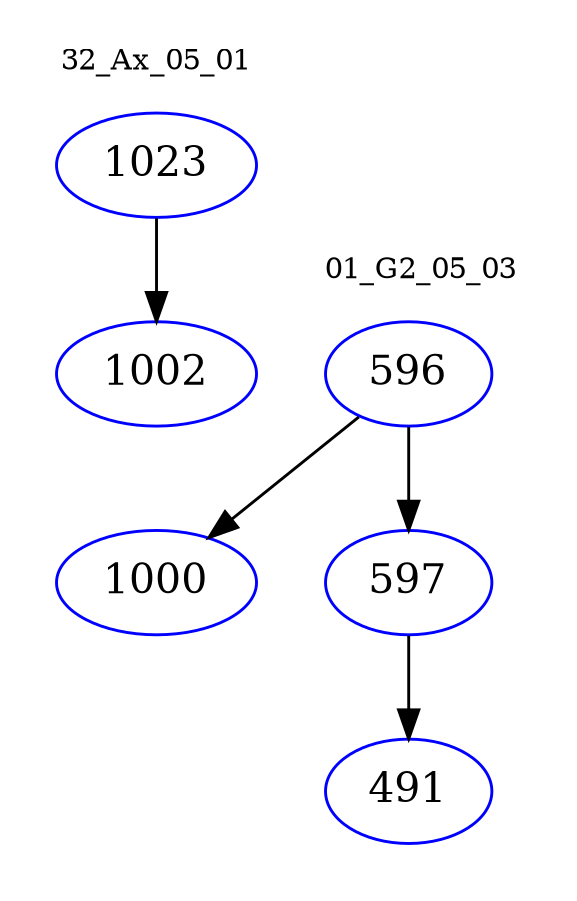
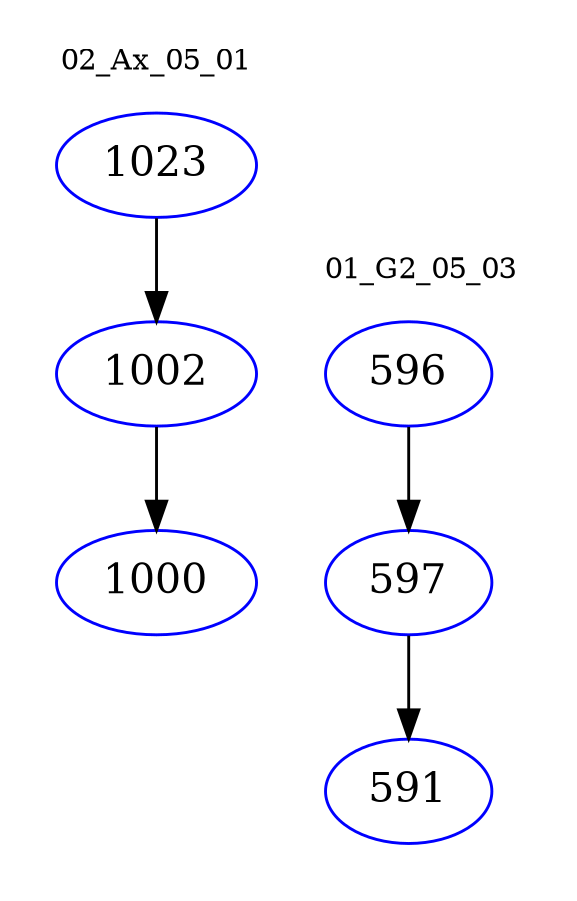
cluster "32_Ax_05_01": label "32_Ax_05_01" -> "02_Ax_05_01"
edge "596" -> "1000": now "1002" -> "1000"
node "491": label "491" -> "591"
